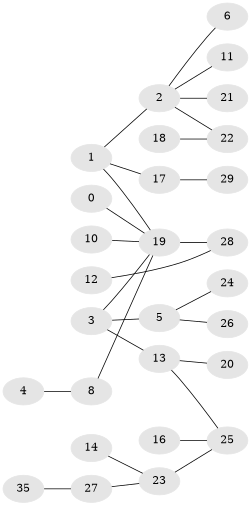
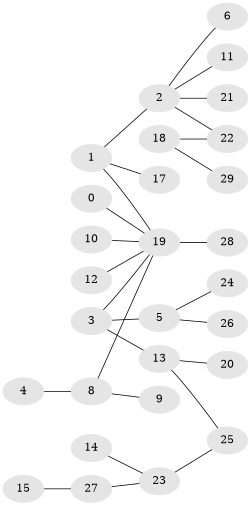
edge "17" -- "29": now "18" -- "29"
edge "28" -- "12": now "19" -- "12"
node "9": added
node "16": removed
node "35": label "35" -> "15"
